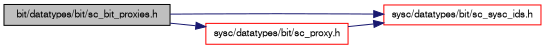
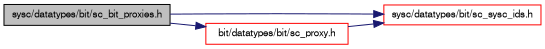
node "bit/datatypes/bit/sc_bit_proxies.h": label "bit/datatypes/bit/sc_bit_proxies.h" -> "sysc/datatypes/bit/sc_bit_proxies.h"
node "sysc/datatypes/bit/sc_proxy.h": label "sysc/datatypes/bit/sc_proxy.h" -> "bit/datatypes/bit/sc_proxy.h"
